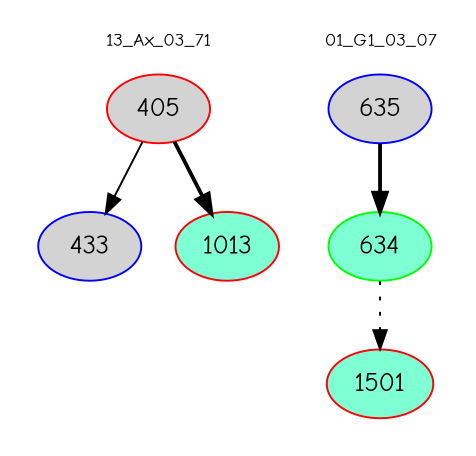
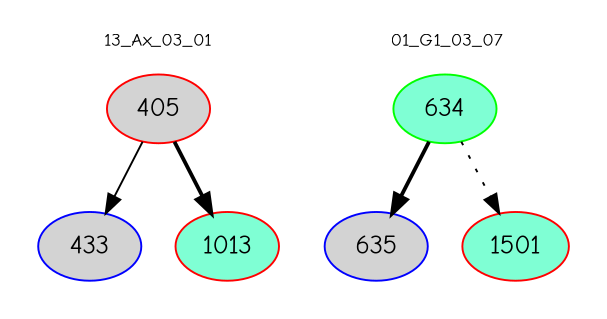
cluster "13_Ax_03_71": label "13_Ax_03_71" -> "13_Ax_03_01"
edge "635" -> "634": reversed
